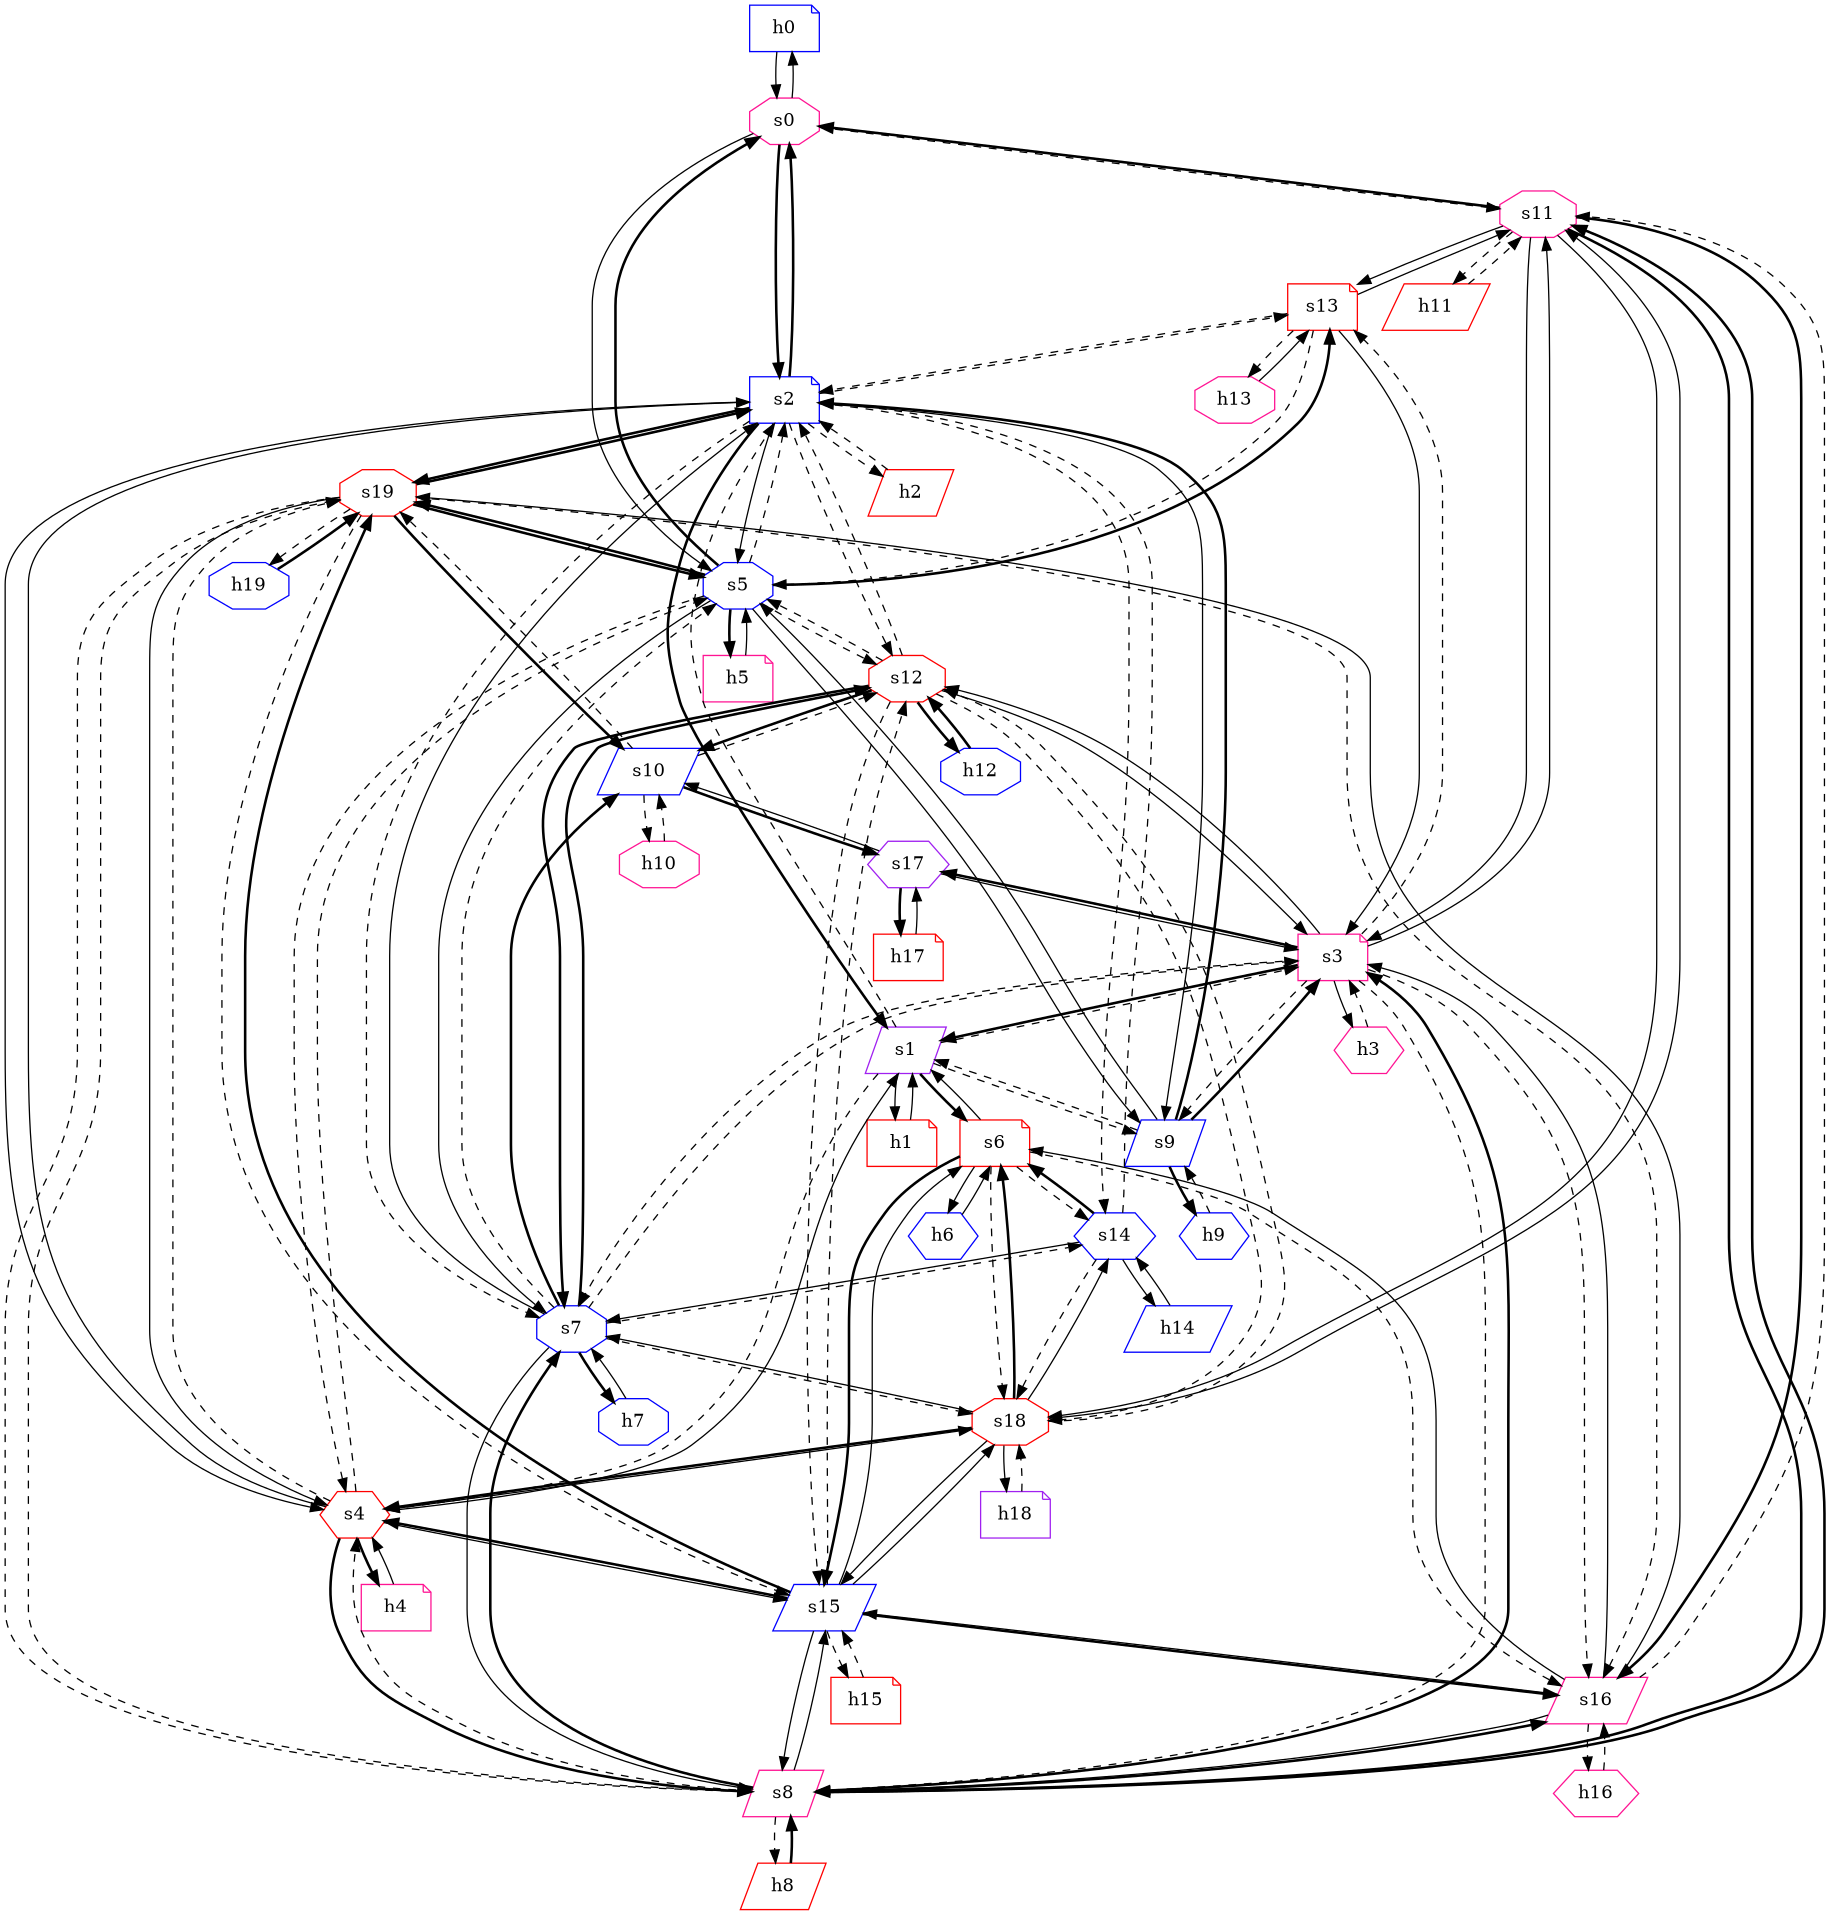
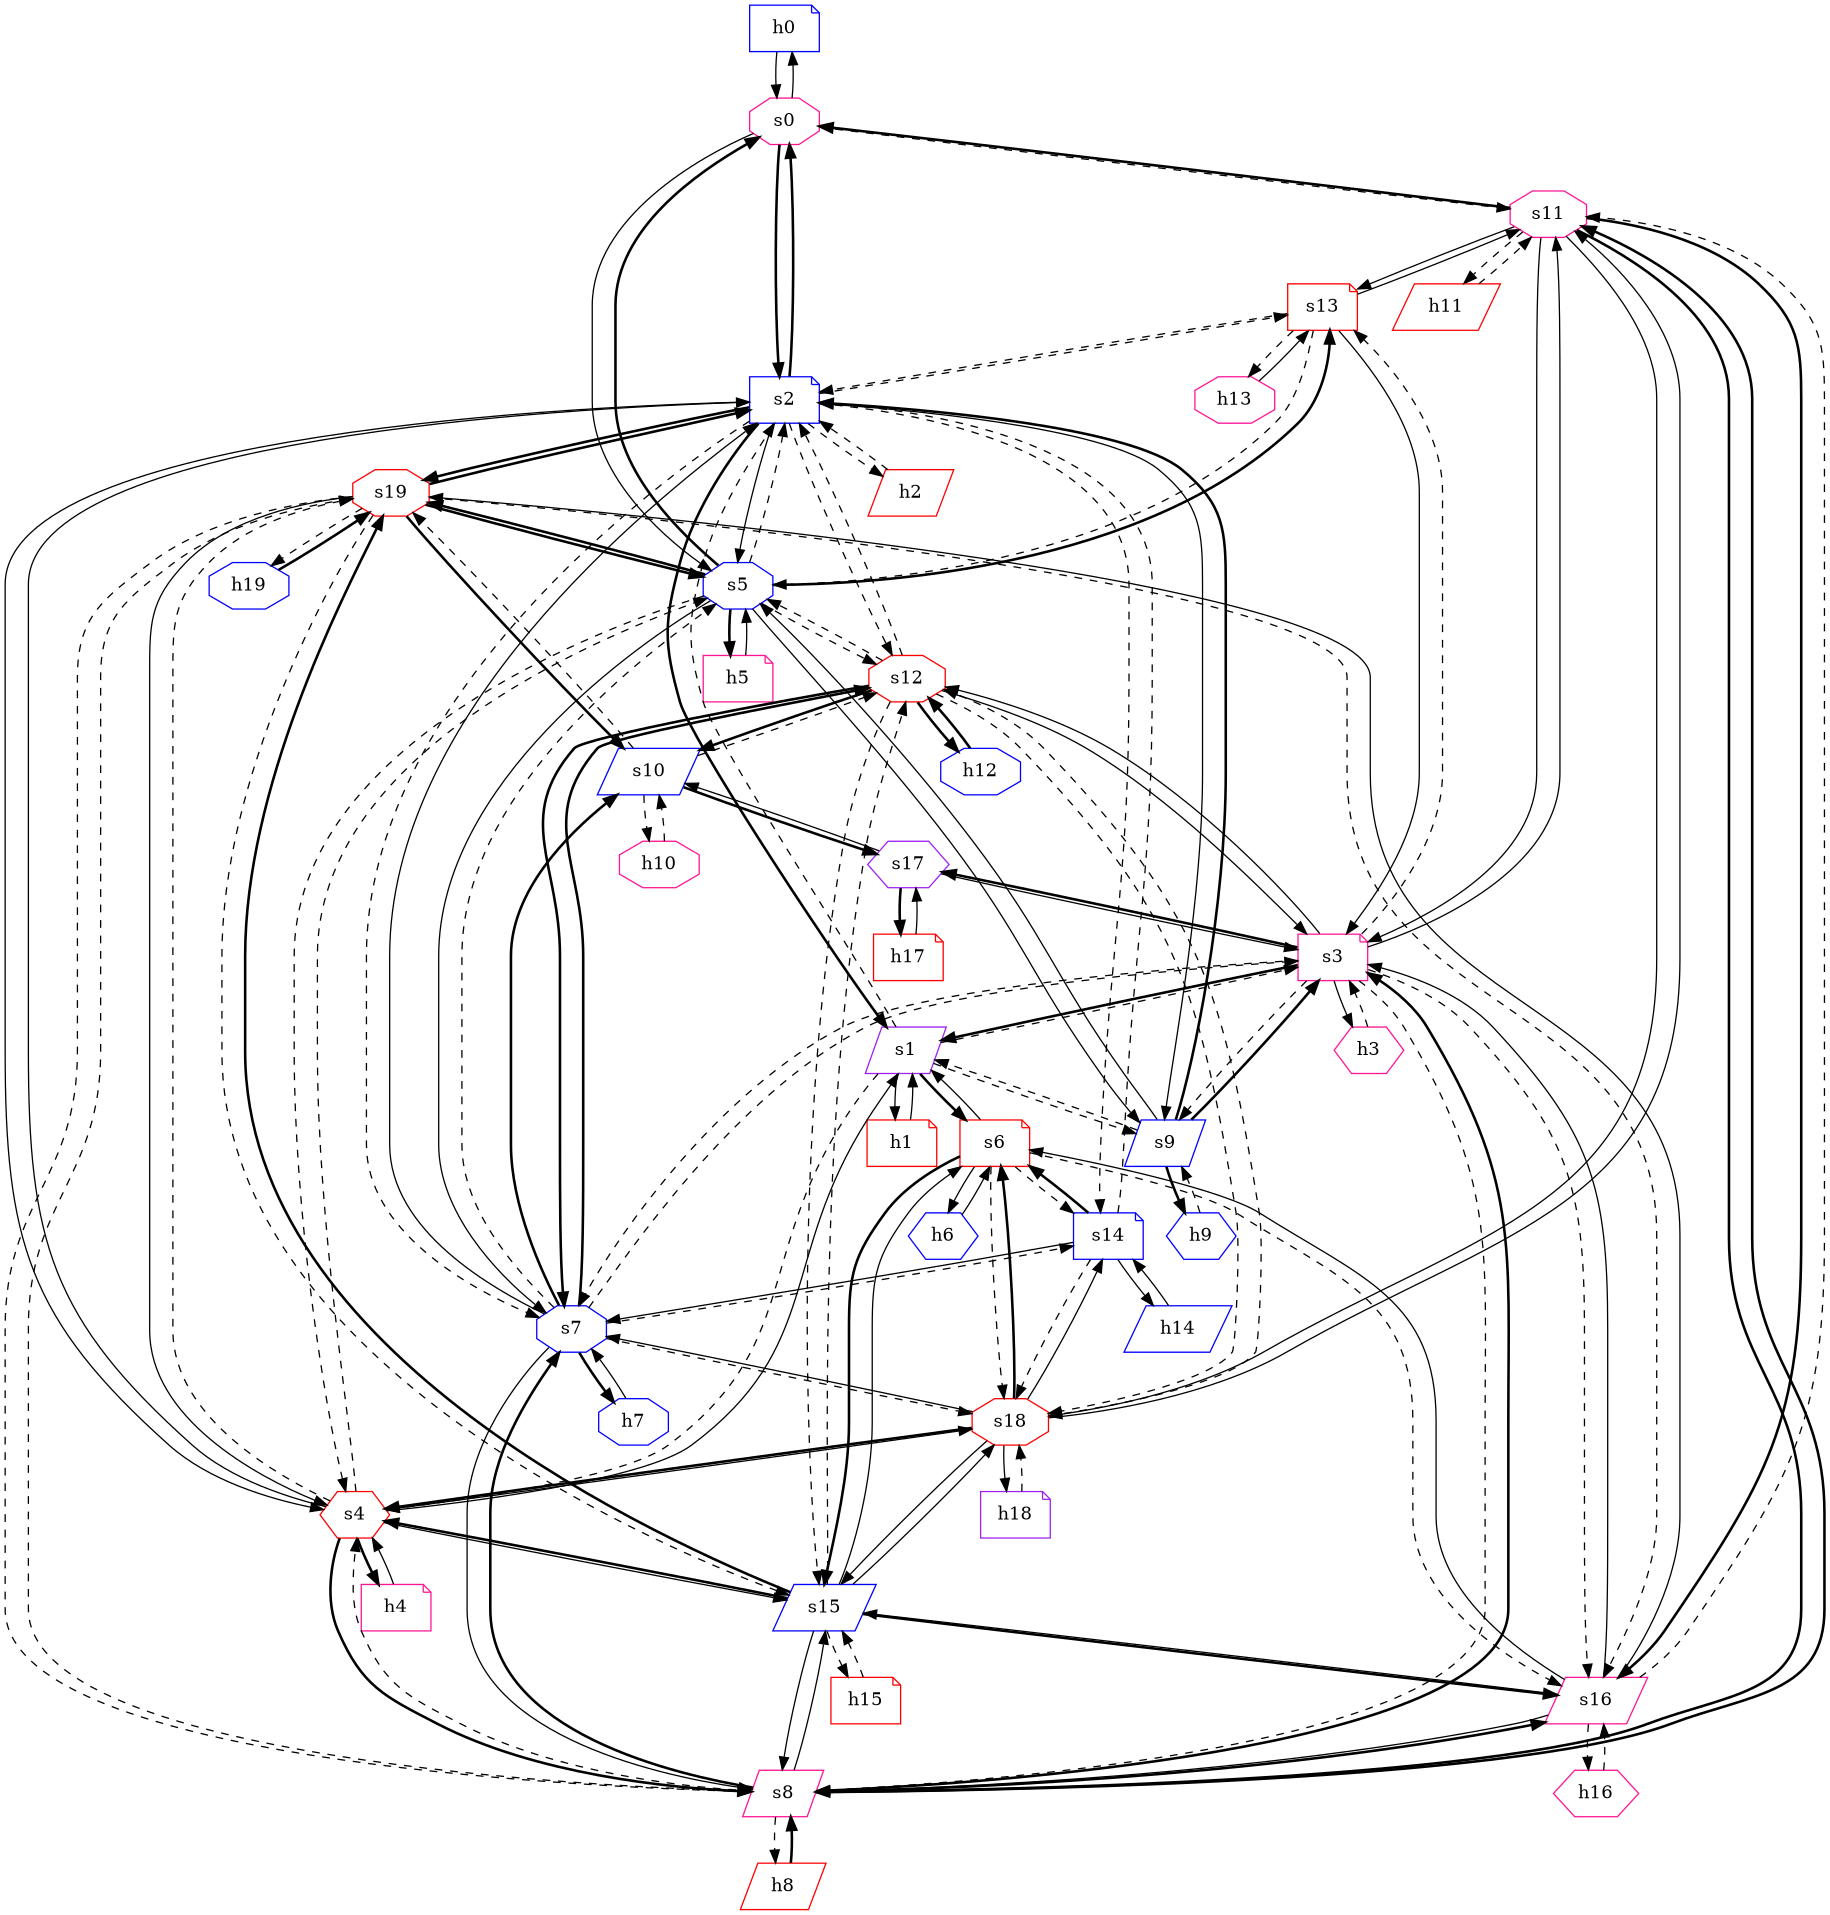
node "s14": shape hexagon -> note
